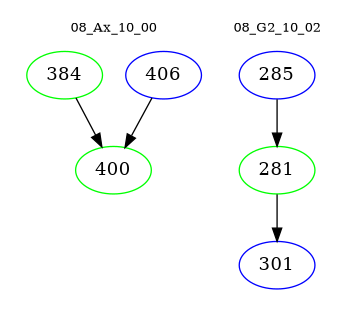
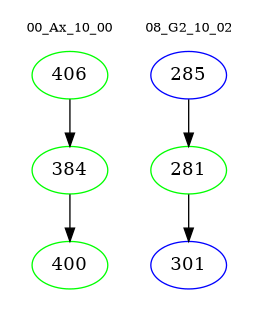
cluster "08_Ax_10_00": label "08_Ax_10_00" -> "00_Ax_10_00"
node "406": color blue -> green
edge "406" -> "400": now "406" -> "384"
